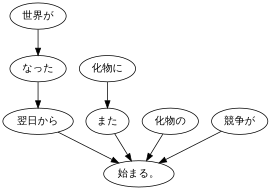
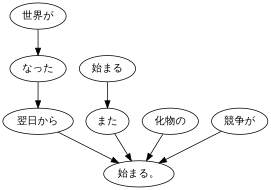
node "化物に": label "化物に" -> "始まる"
